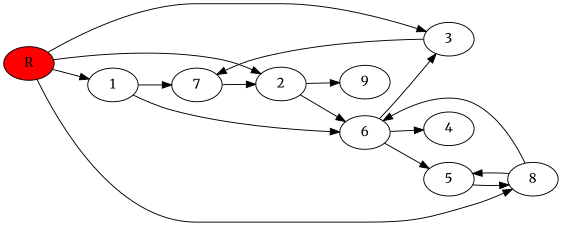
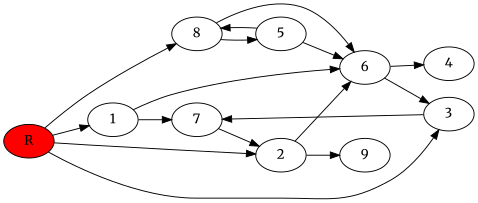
edge "6" -> "5": reversed
